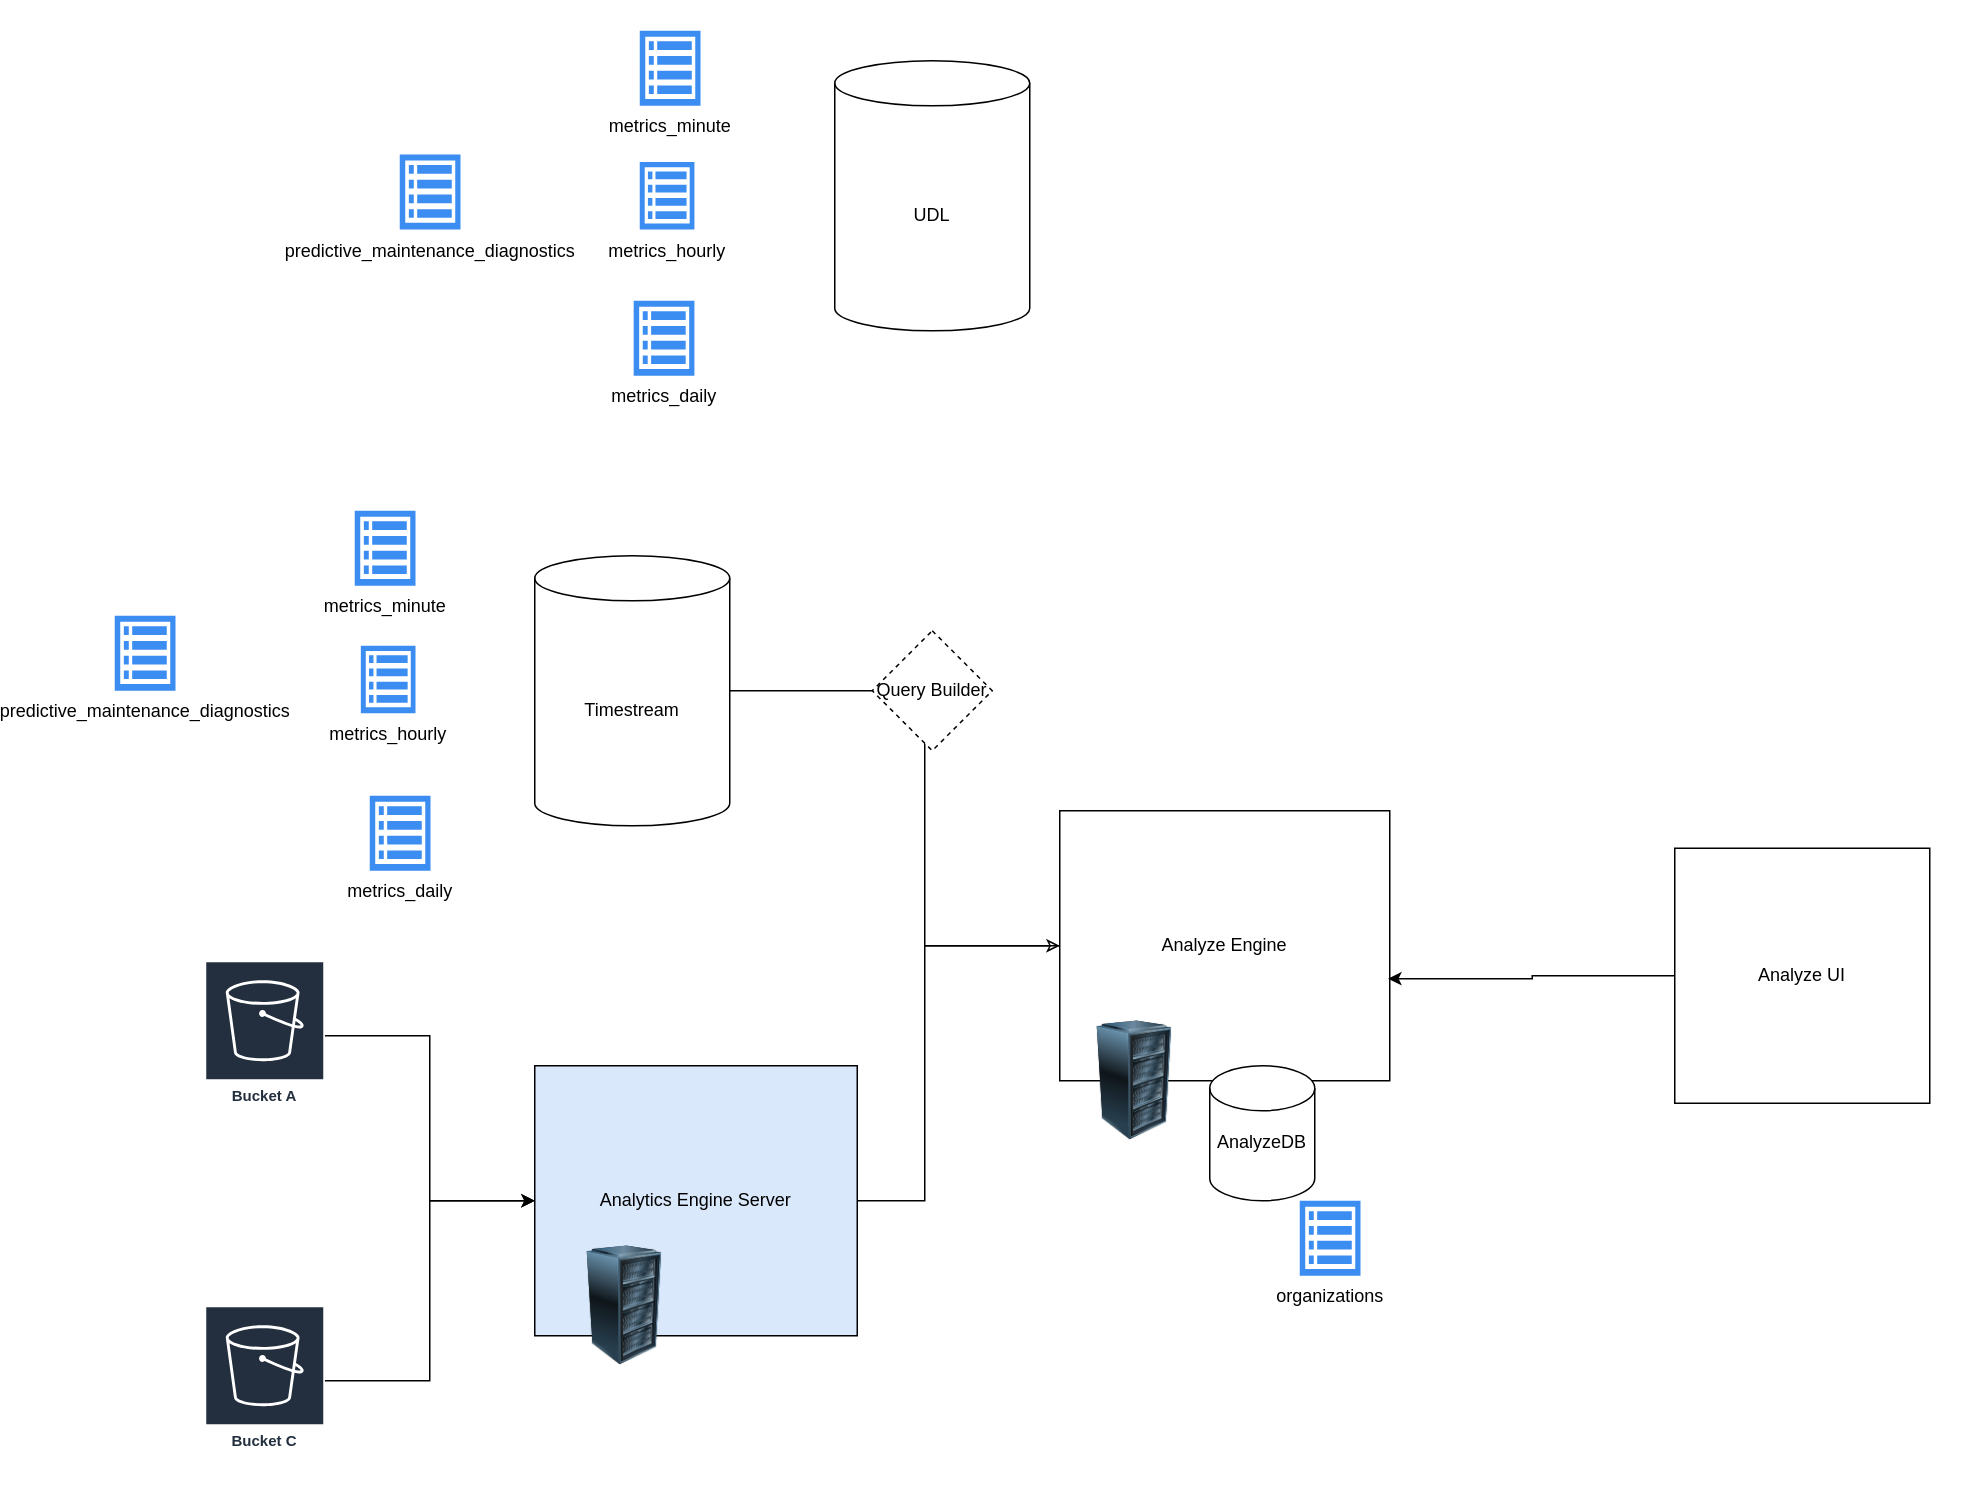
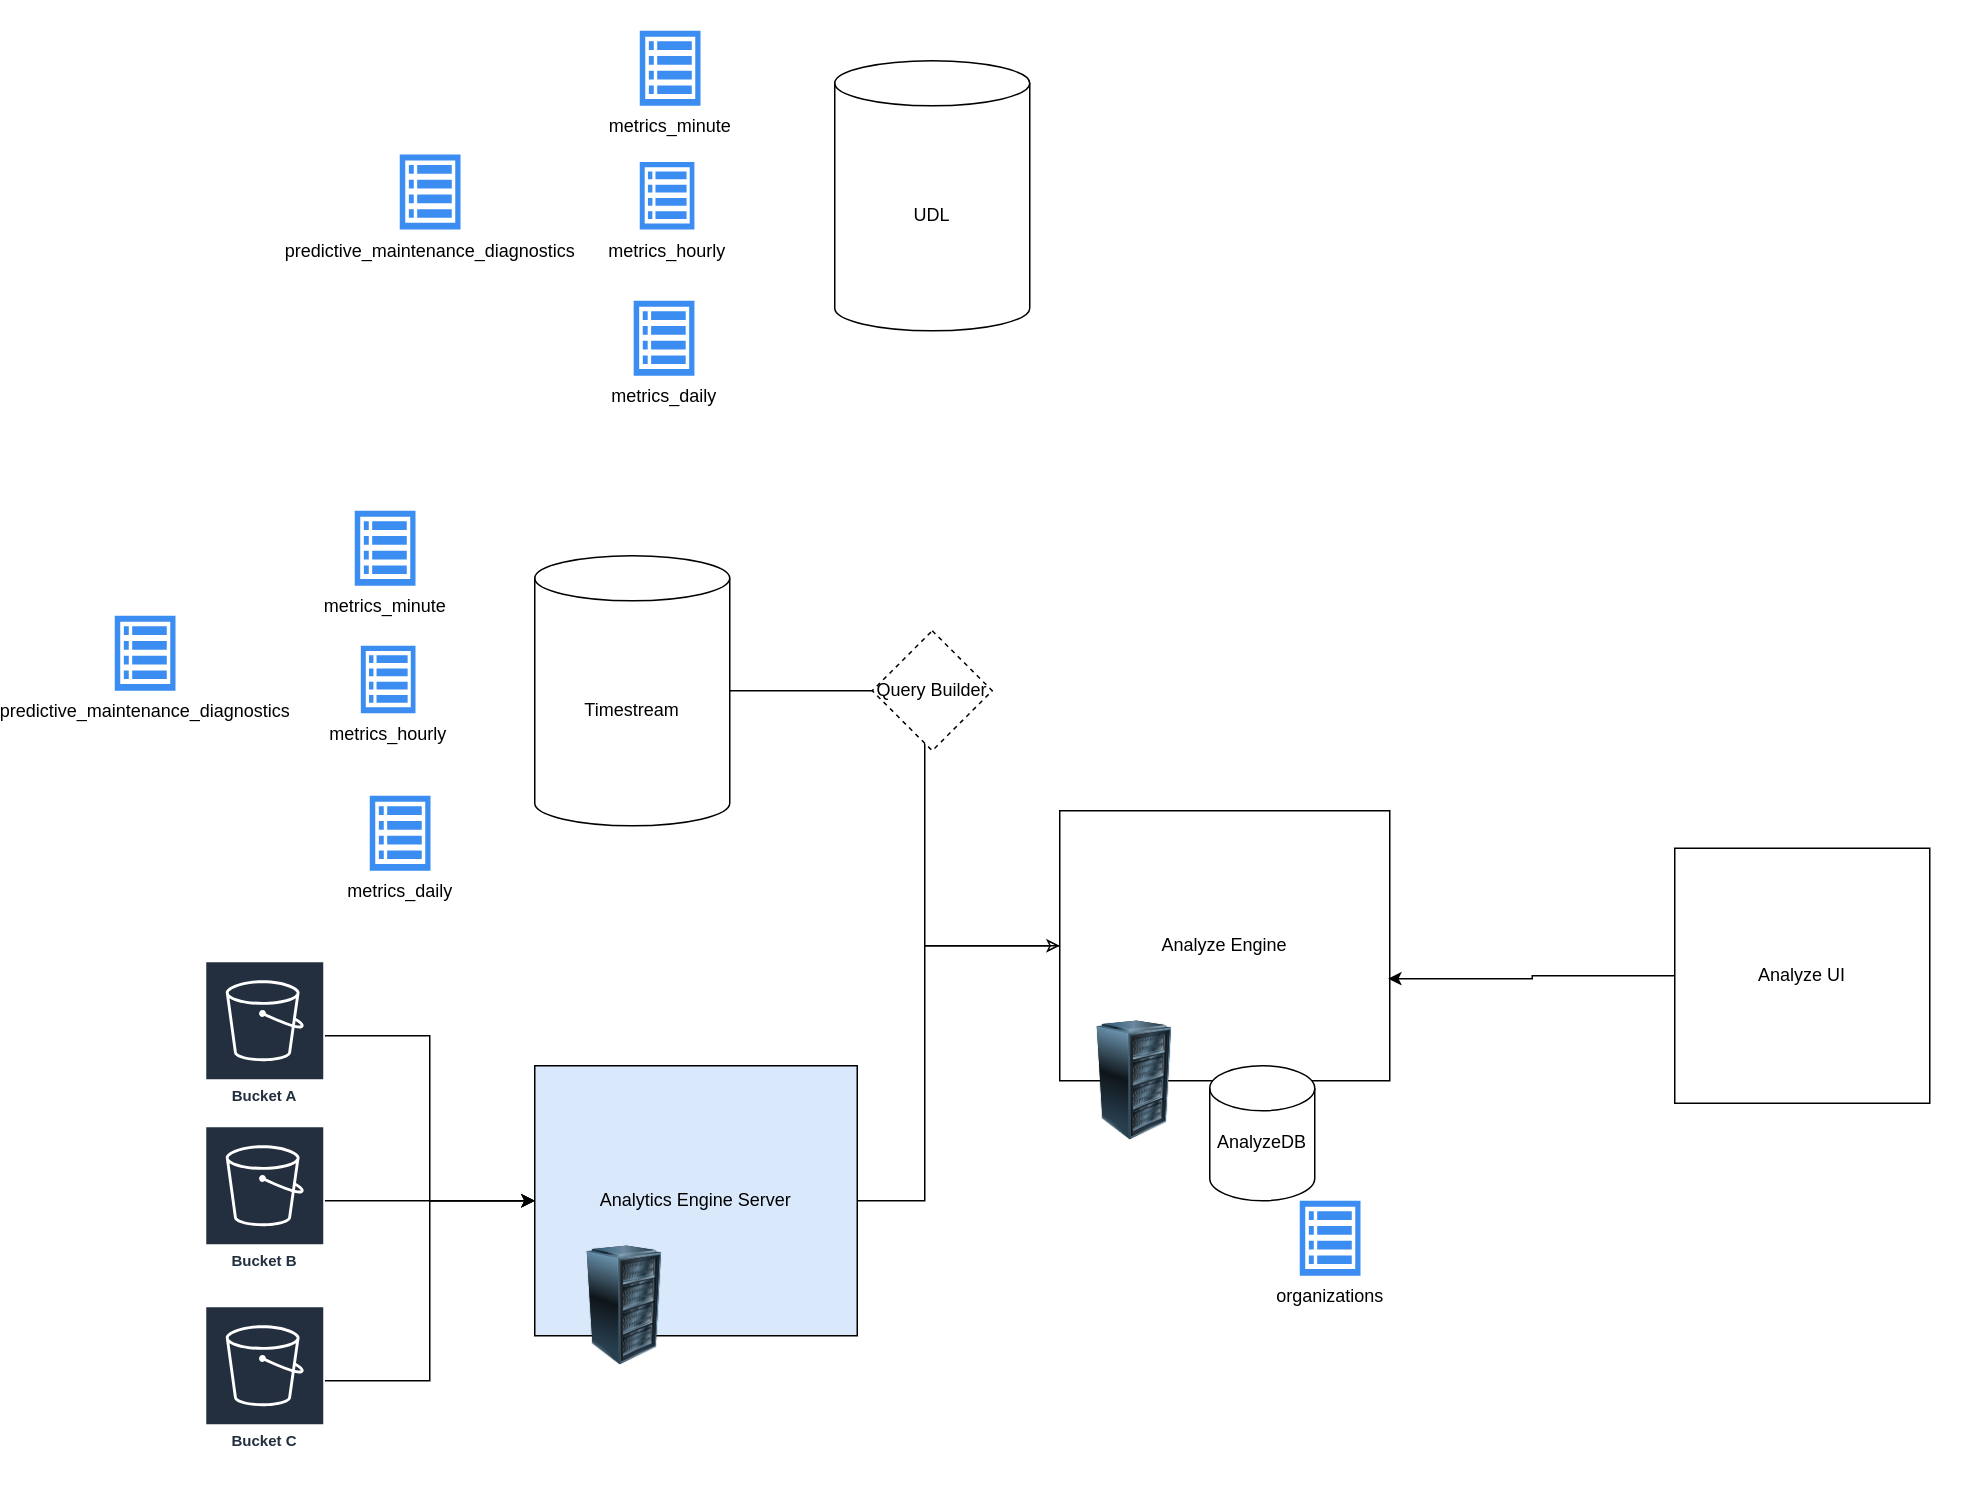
node "Bucket B": added
edge "Bucket B" -> "Analytics Engine Server": added
